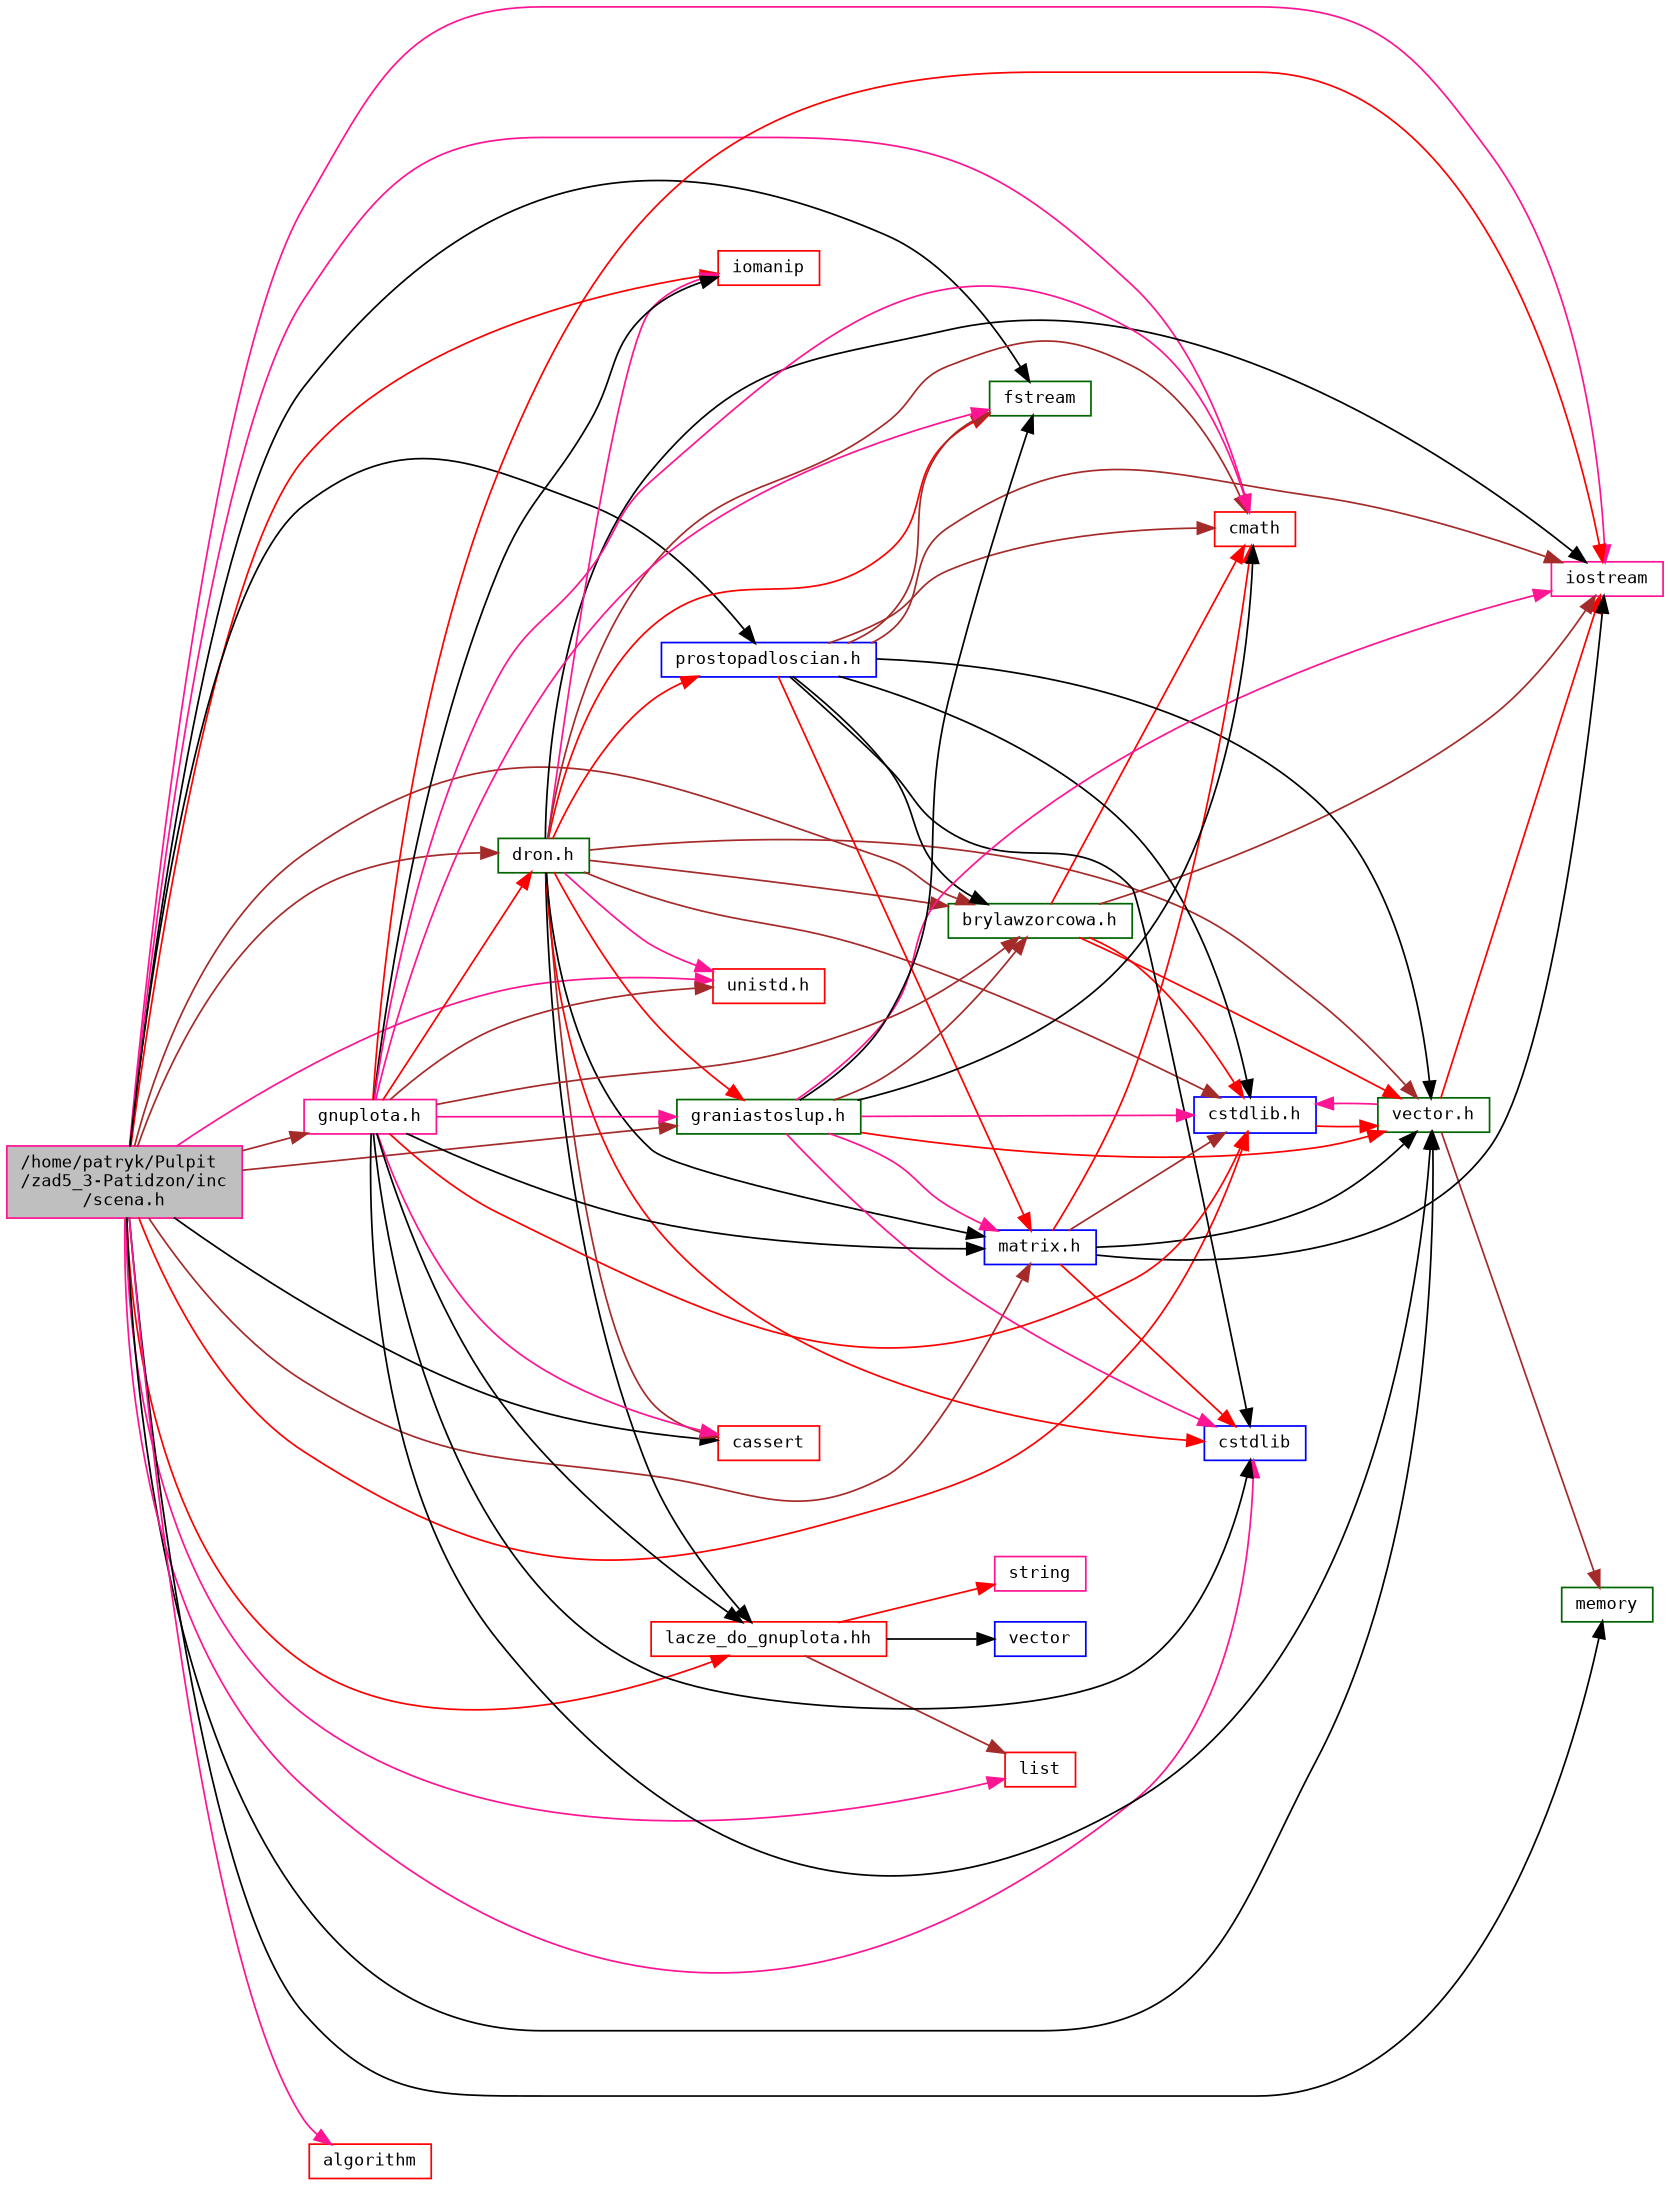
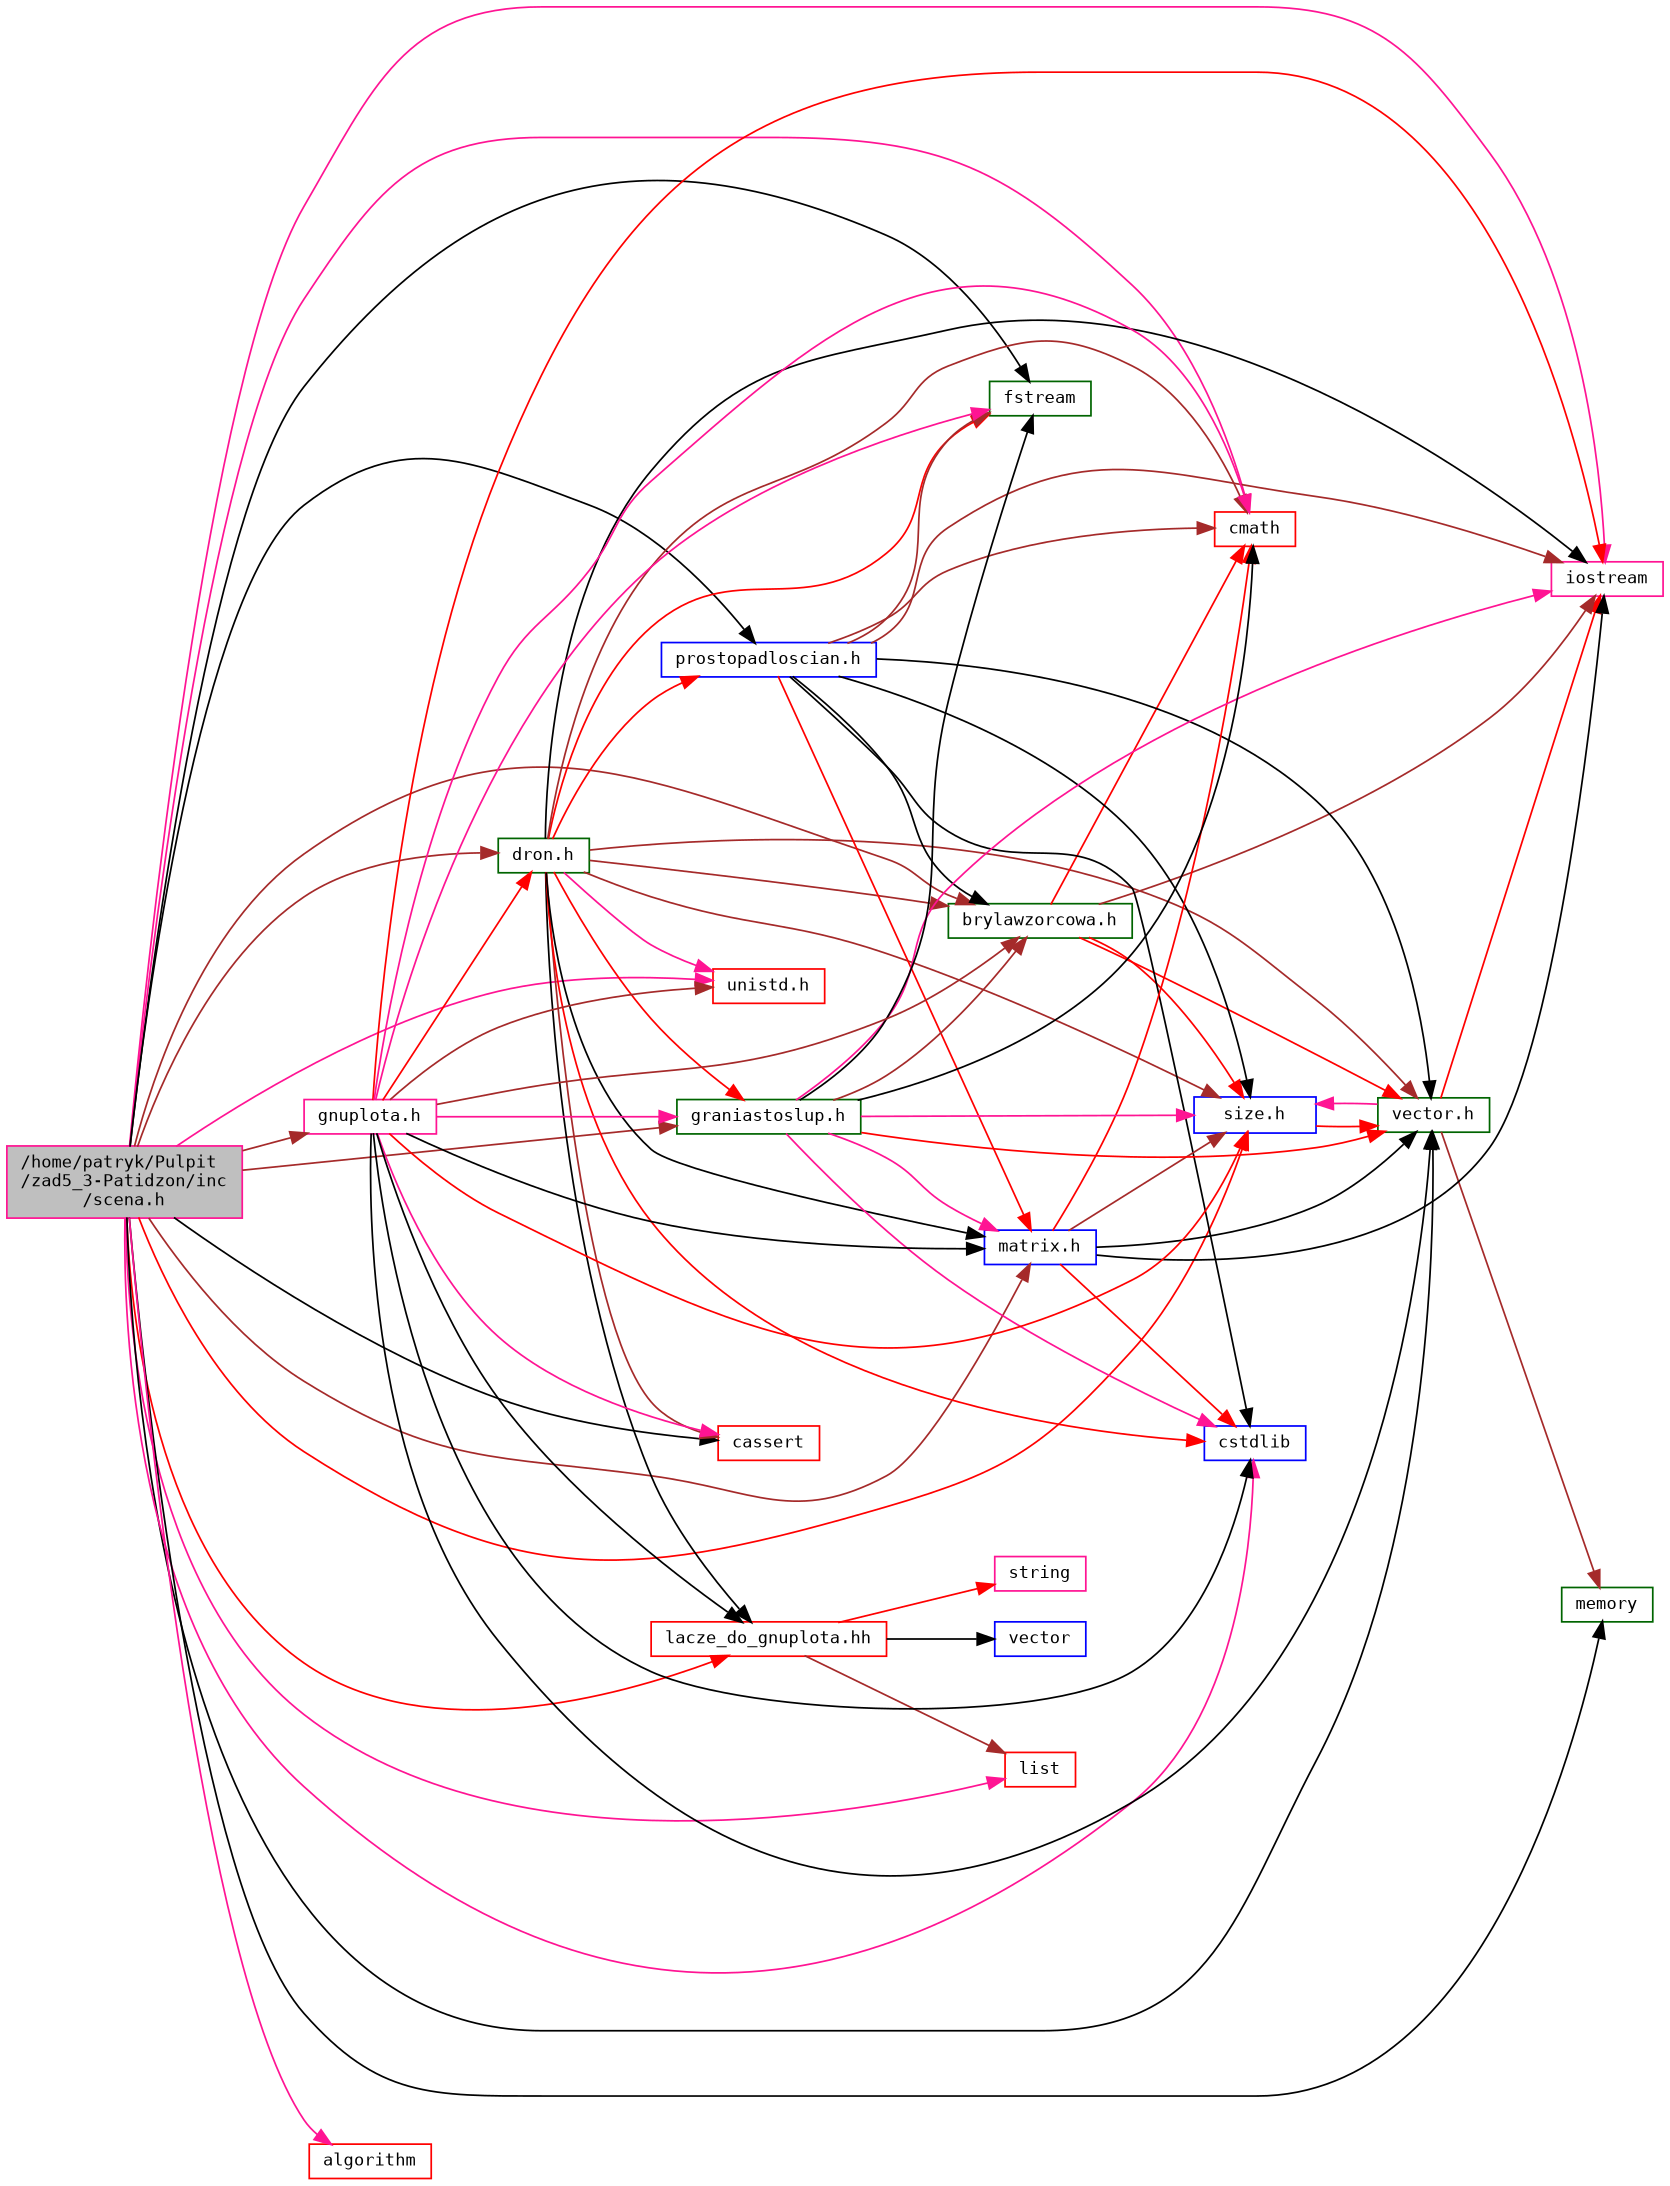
node "iomanip": removed
node "cstdlib.h": label "cstdlib.h" -> "size.h"
